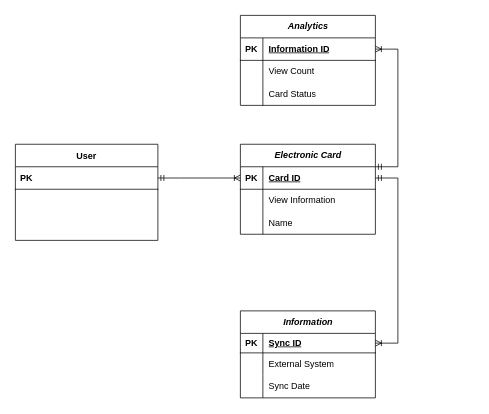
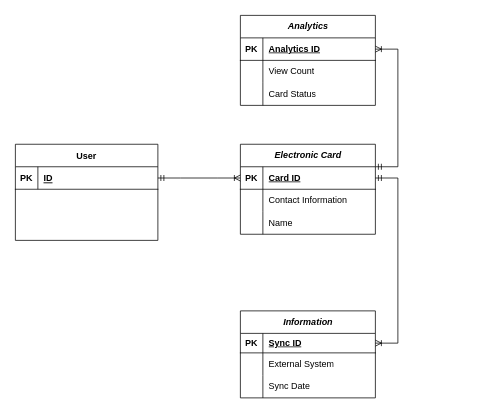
node "Information ID": label "Information ID" -> "Analytics ID"
node "ID": added
node "View Information": label "View Information" -> "Contact Information"
